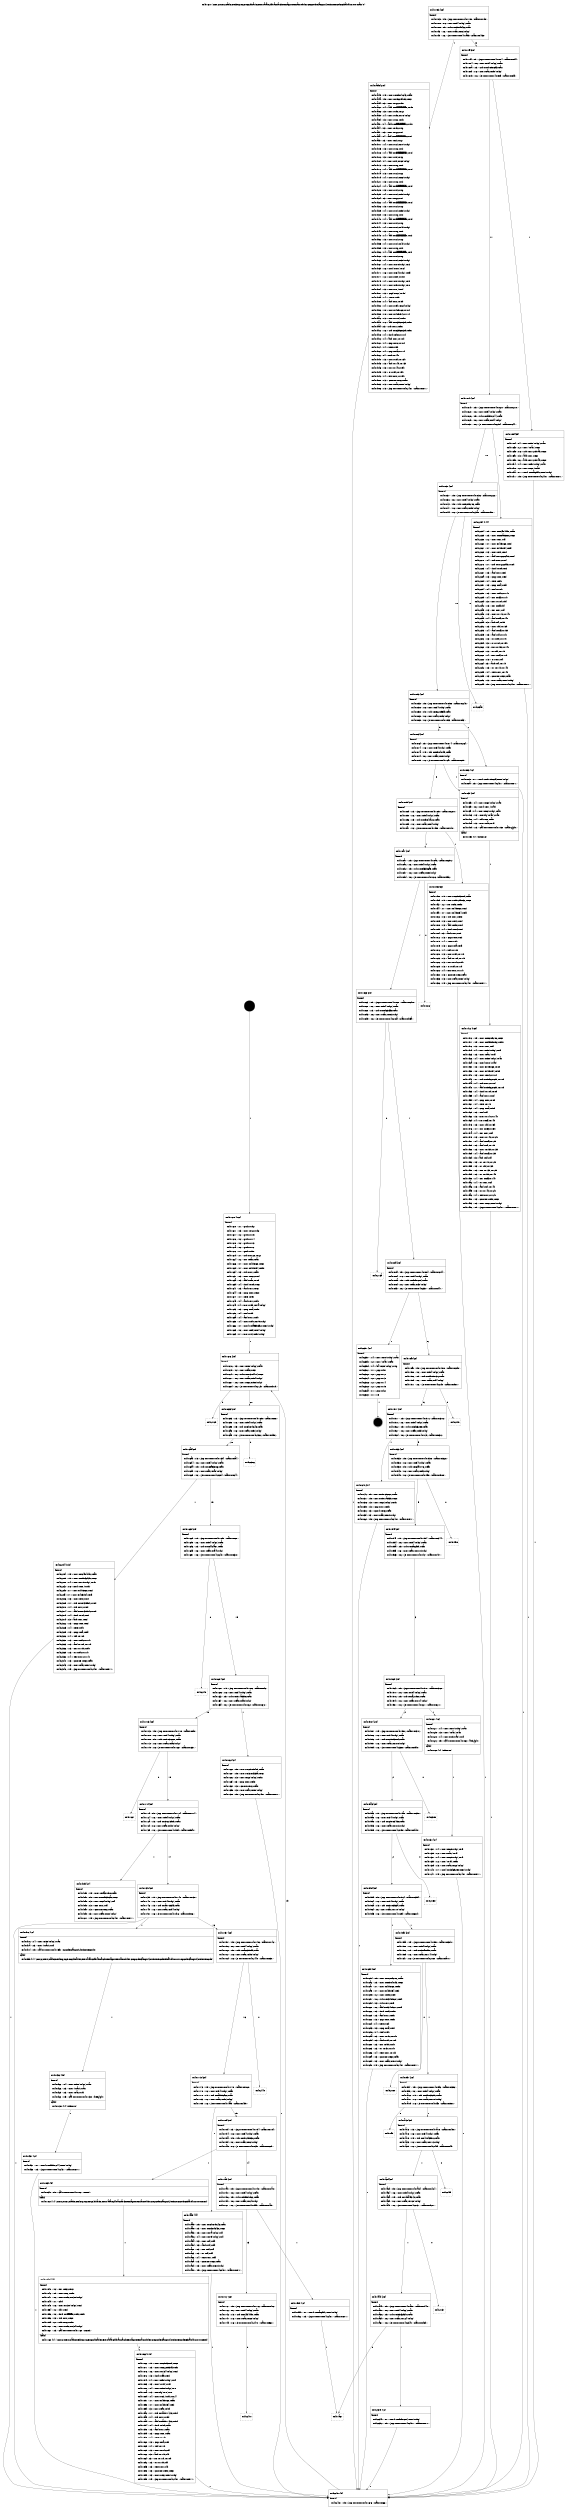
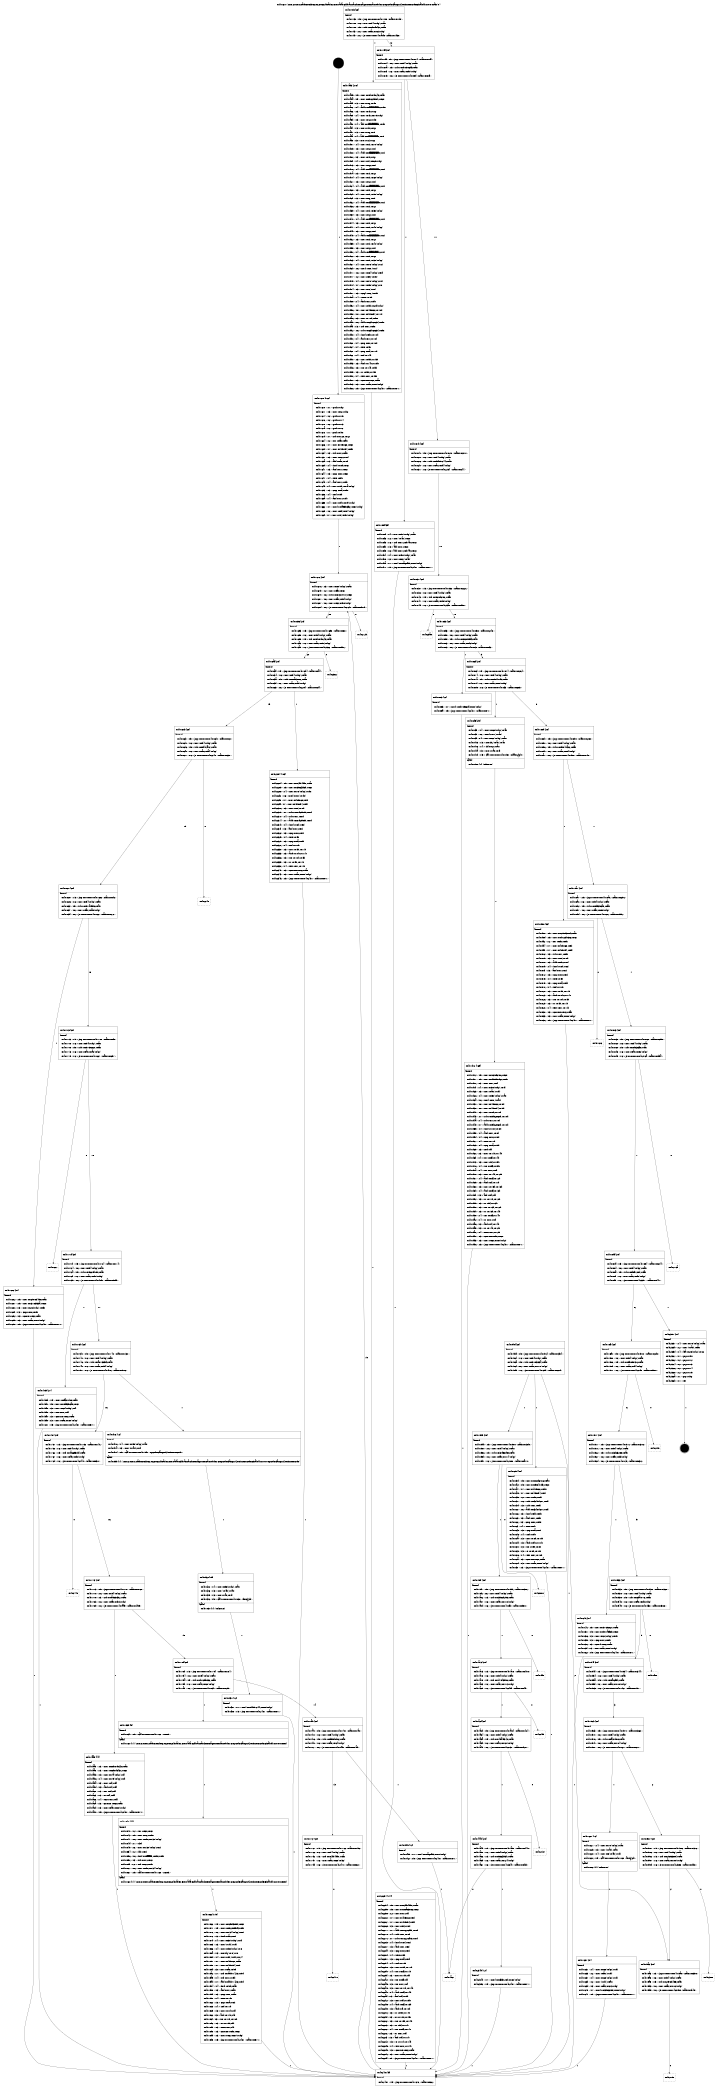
edge "0x40181b [28]" -> "0x402254 [144]": removed, label "1"
edge "0x4019a3 [28]" -> "0x4019bf [28]": reversed
edge "0x40173b [28]" -> "0x402481 [5]": now "0x401beb [27]" -> "0x402481 [5]"
